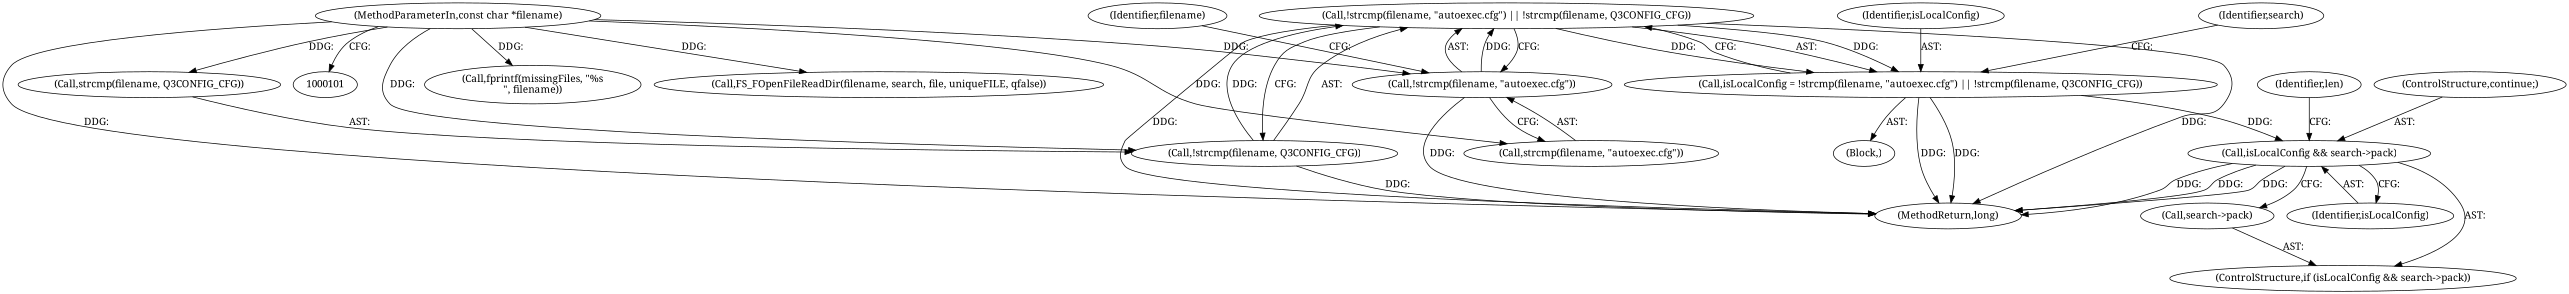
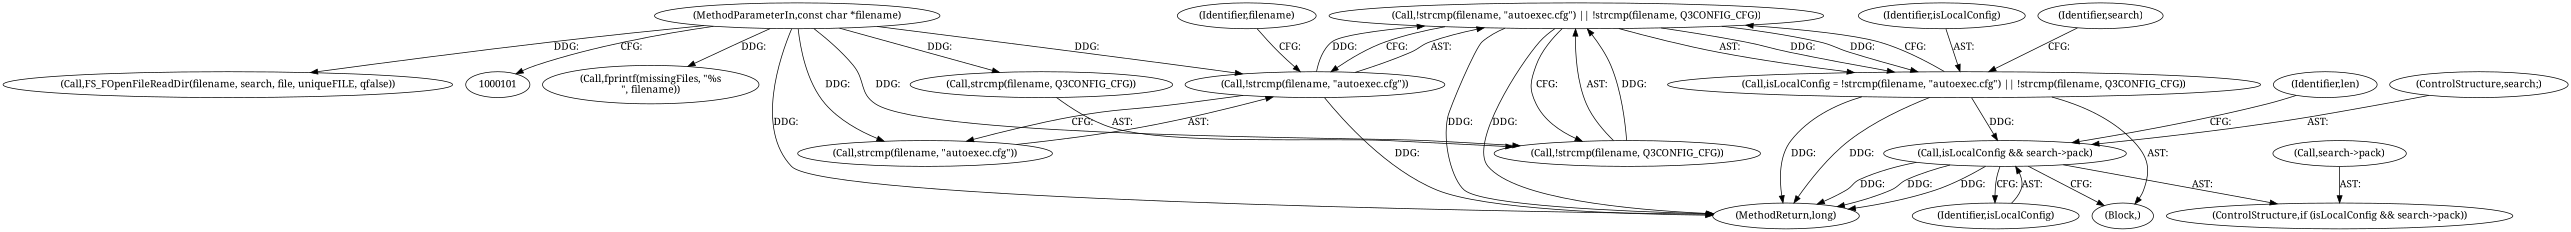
node "(ControlStructure,continue;)": label "(ControlStructure,continue;)" -> "(ControlStructure,search;)"
edge "(Call,isLocalConfig && search->pack)" -> "(Call,search->pack)": now "(Call,isLocalConfig && search->pack)" -> "(Block,)"
edge "(Call,!strcmp(filename, Q3CONFIG_CFG))" -> "(MethodReturn,long)": removed, label "DDG:"
